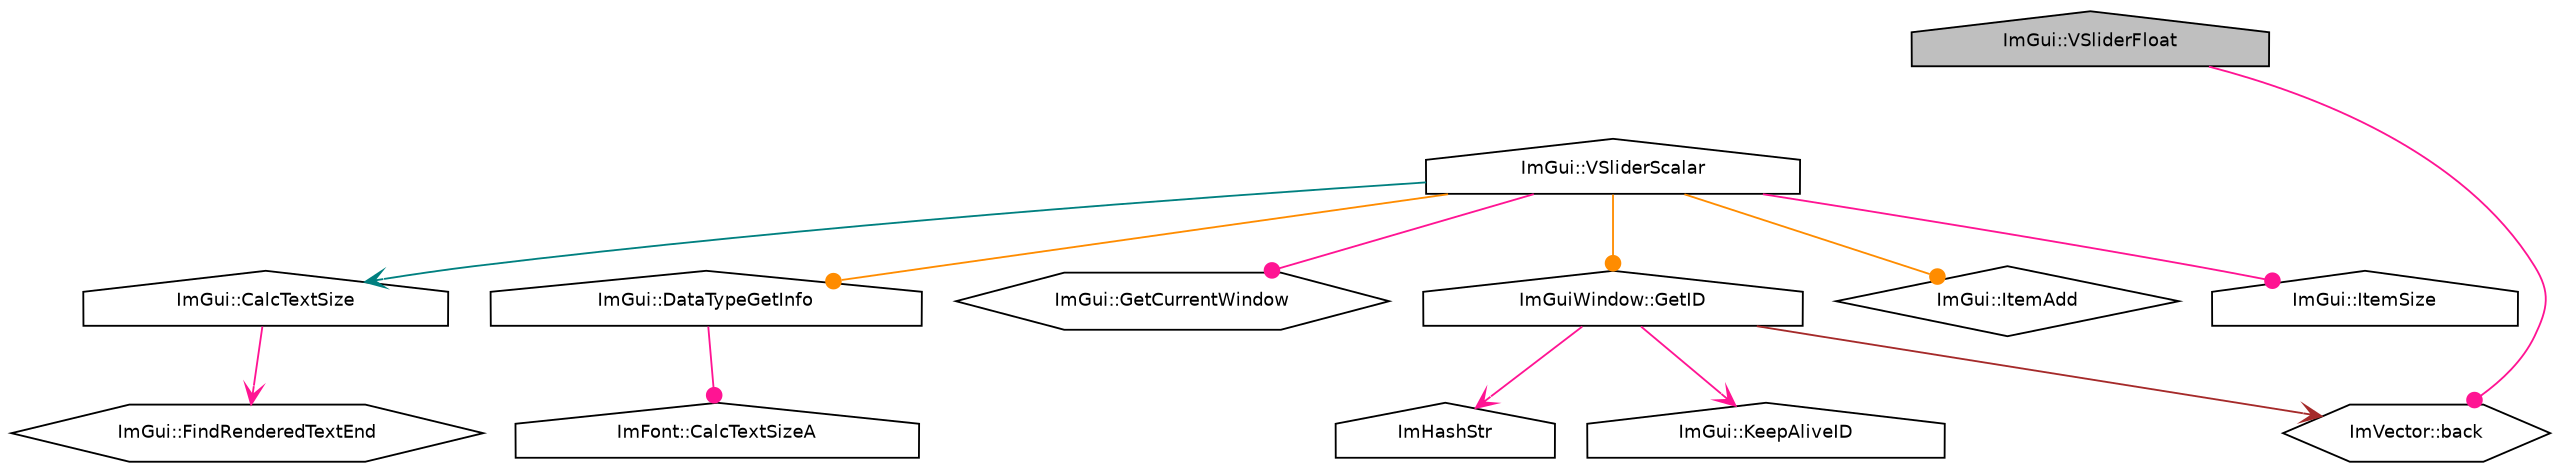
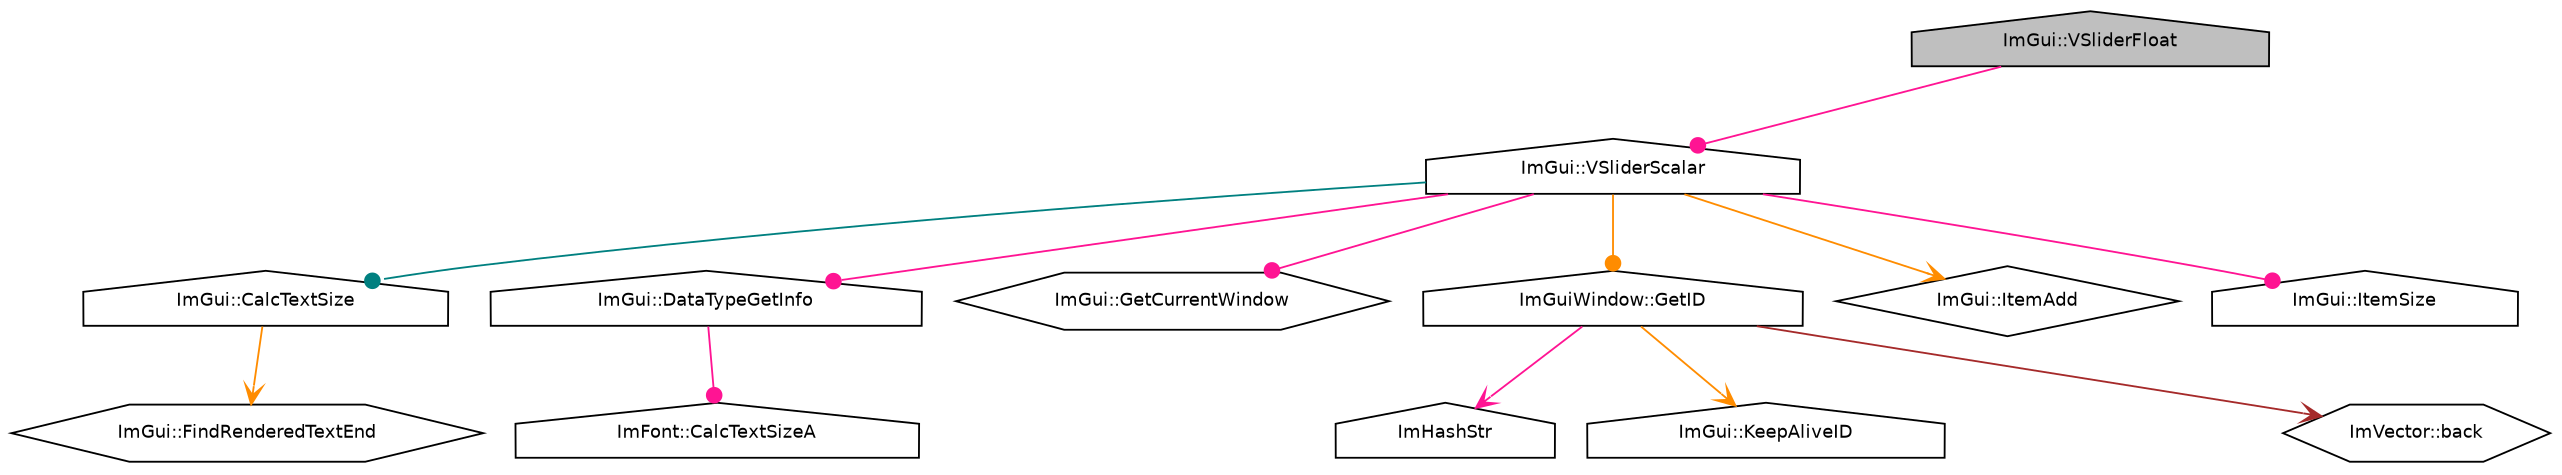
edge "ImGui::VSliderFloat" -> "ImVector::back": now "ImGui::VSliderFloat" -> "ImGui::VSliderScalar"
edge "ImGui::VSliderScalar" -> "ImGui::CalcTextSize": arrowhead vee -> dot
edge "ImGui::VSliderScalar" -> "ImGui::ItemAdd": arrowhead dot -> vee
edge "ImGui::VSliderScalar" -> "ImGui::DataTypeGetInfo": color darkorange -> deeppink
edge "ImGui::CalcTextSize" -> "ImGui::FindRenderedTextEnd": color deeppink -> darkorange
edge "ImGuiWindow::GetID" -> "ImGui::KeepAliveID": color deeppink -> darkorange
